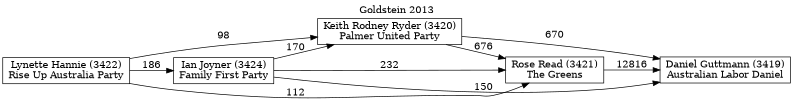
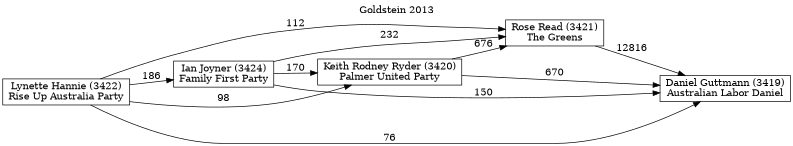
edge "Lynette Hannie (3422) Rise Up Australia Party" -> "Daniel Guttmann (3419) Australian Labor Daniel": added, label "76"
